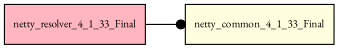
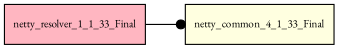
node "netty_resolver_4_1_33_Final": label "netty_resolver_4_1_33_Final" -> "netty_resolver_1_1_33_Final"
